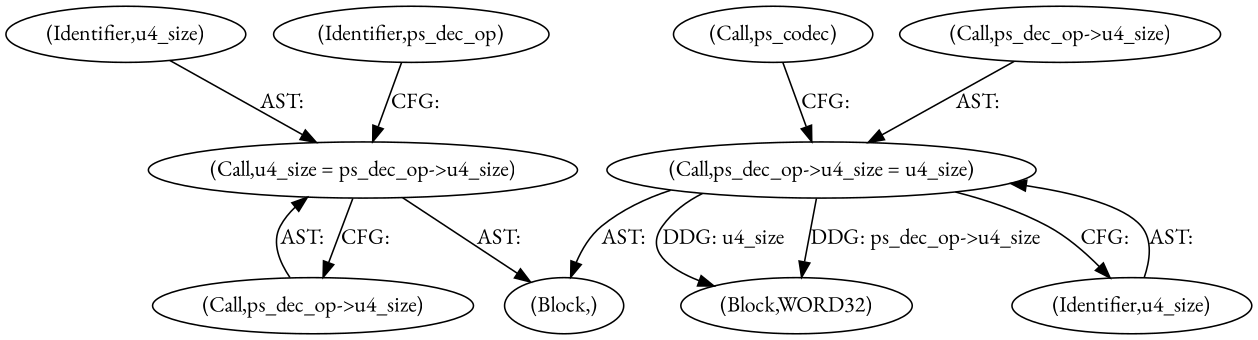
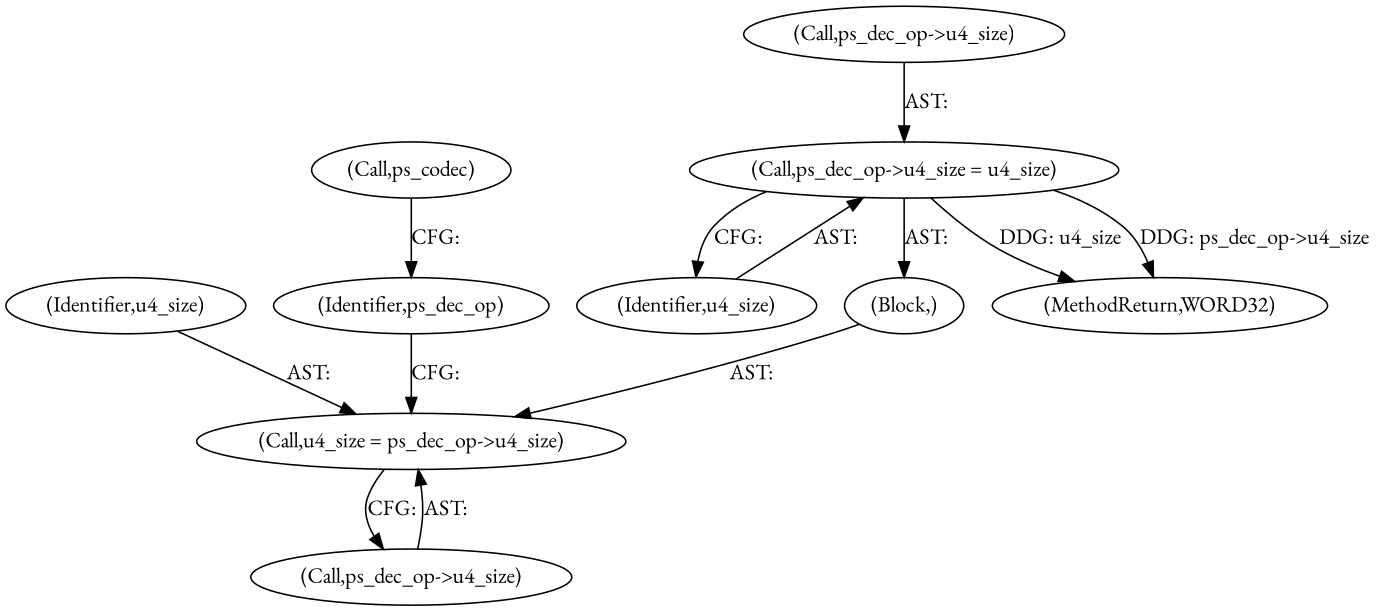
edge "(Call,ps_codec)" -> "(Call,ps_dec_op->u4_size = u4_size)": now "(Call,ps_codec)" -> "(Identifier,ps_dec_op)"
edge "(Call,u4_size = ps_dec_op->u4_size)" -> "(Block,)": reversed
node "(Block,WORD32)": label "(Block,WORD32)" -> "(MethodReturn,WORD32)"
